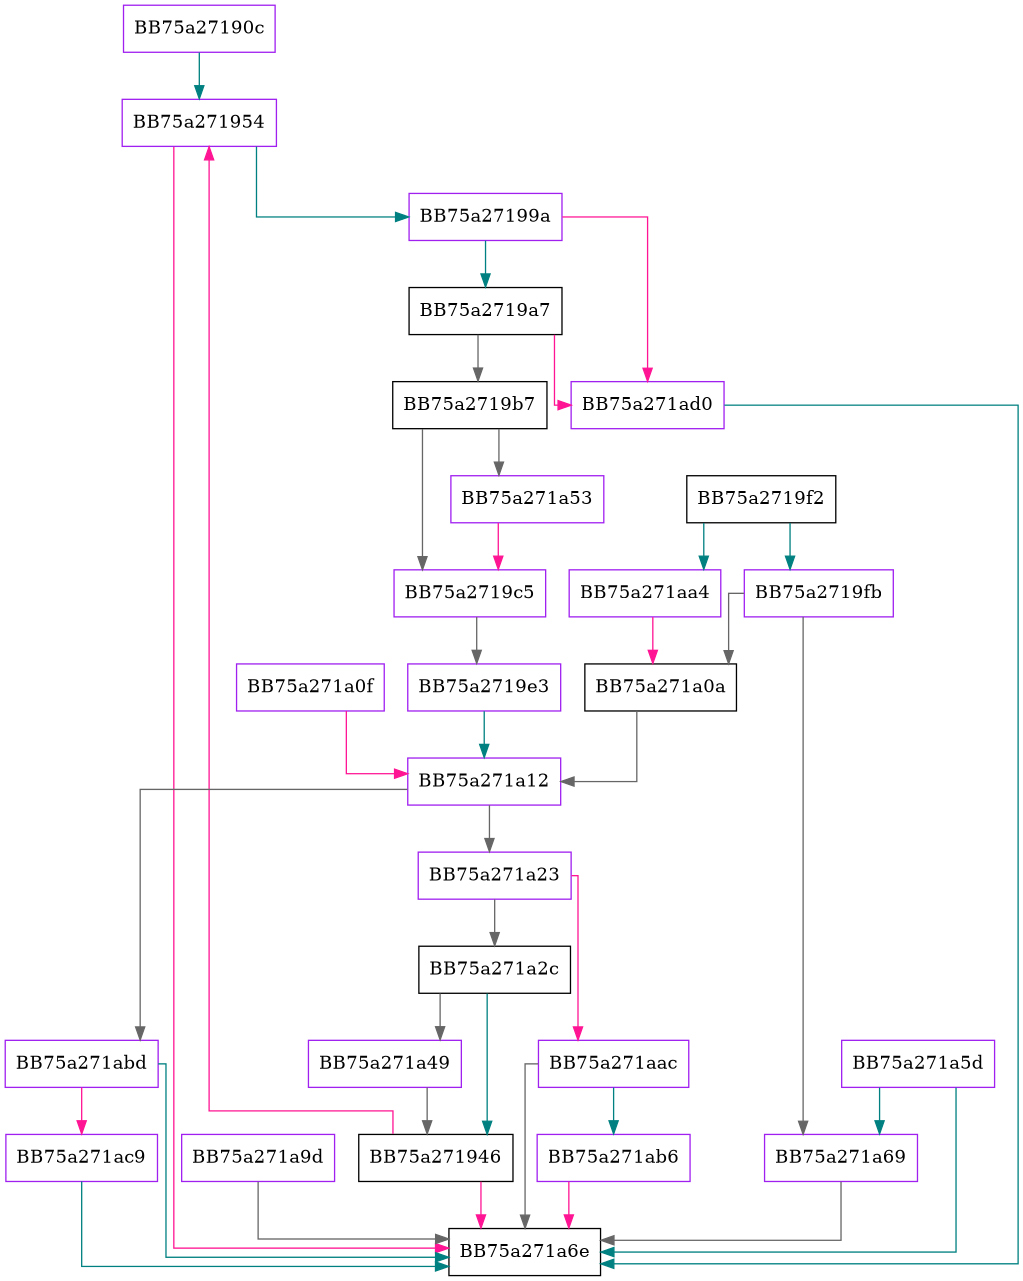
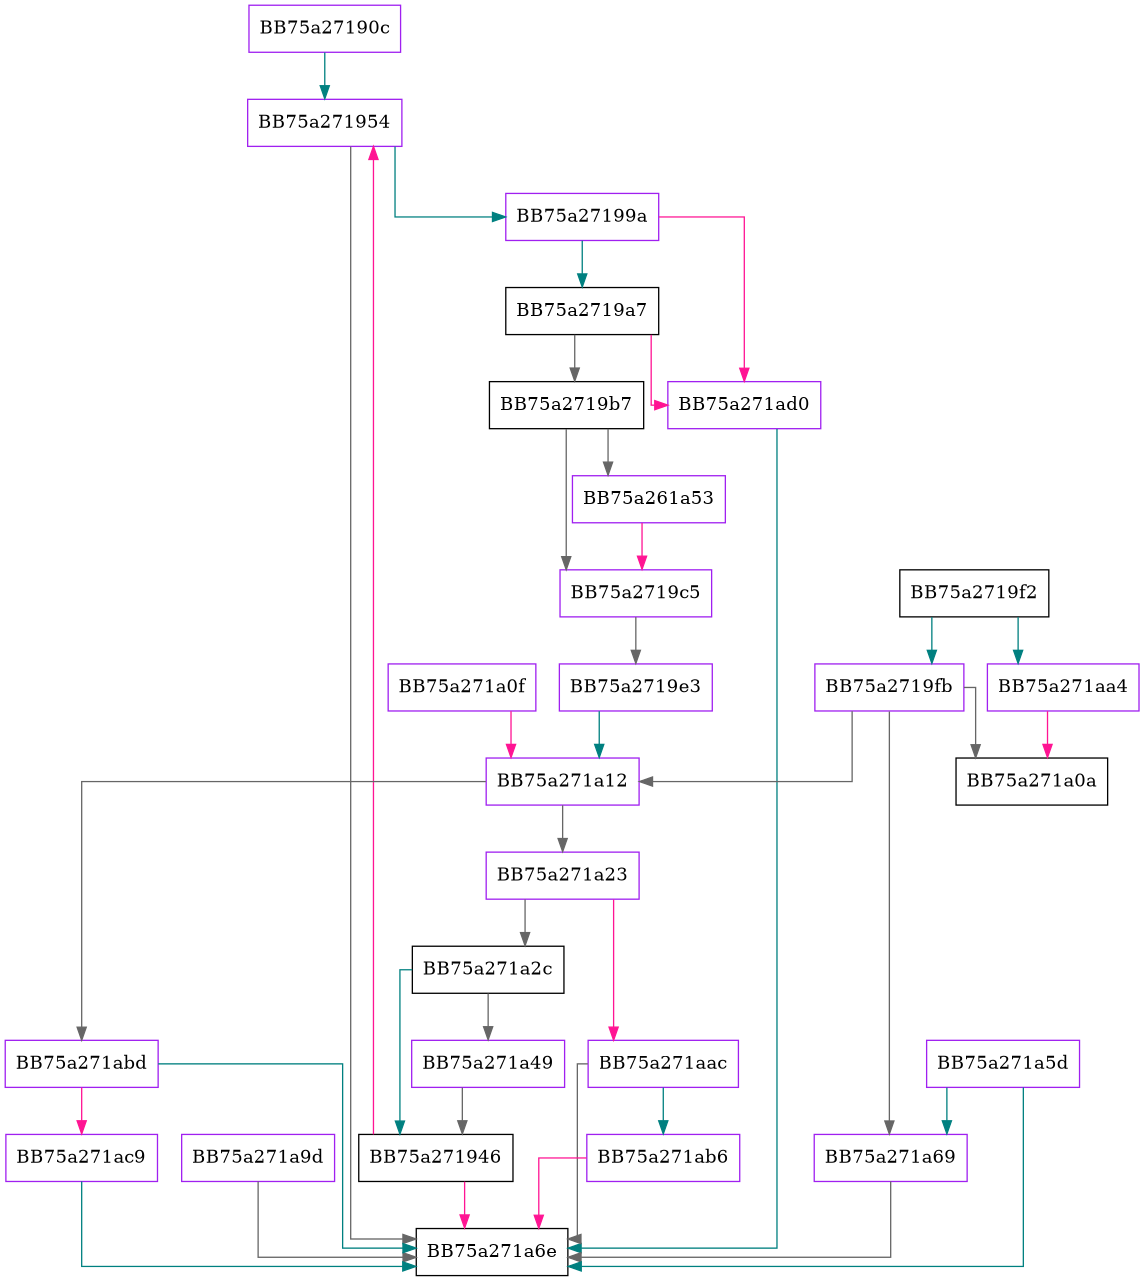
node "BB75a271a53": label "BB75a271a53" -> "BB75a261a53"
edge "BB75a271a0a" -> "BB75a271a12": now "BB75a2719fb" -> "BB75a271a12"
edge "BB75a271954" -> "BB75a271a6e": color deeppink -> gray40
